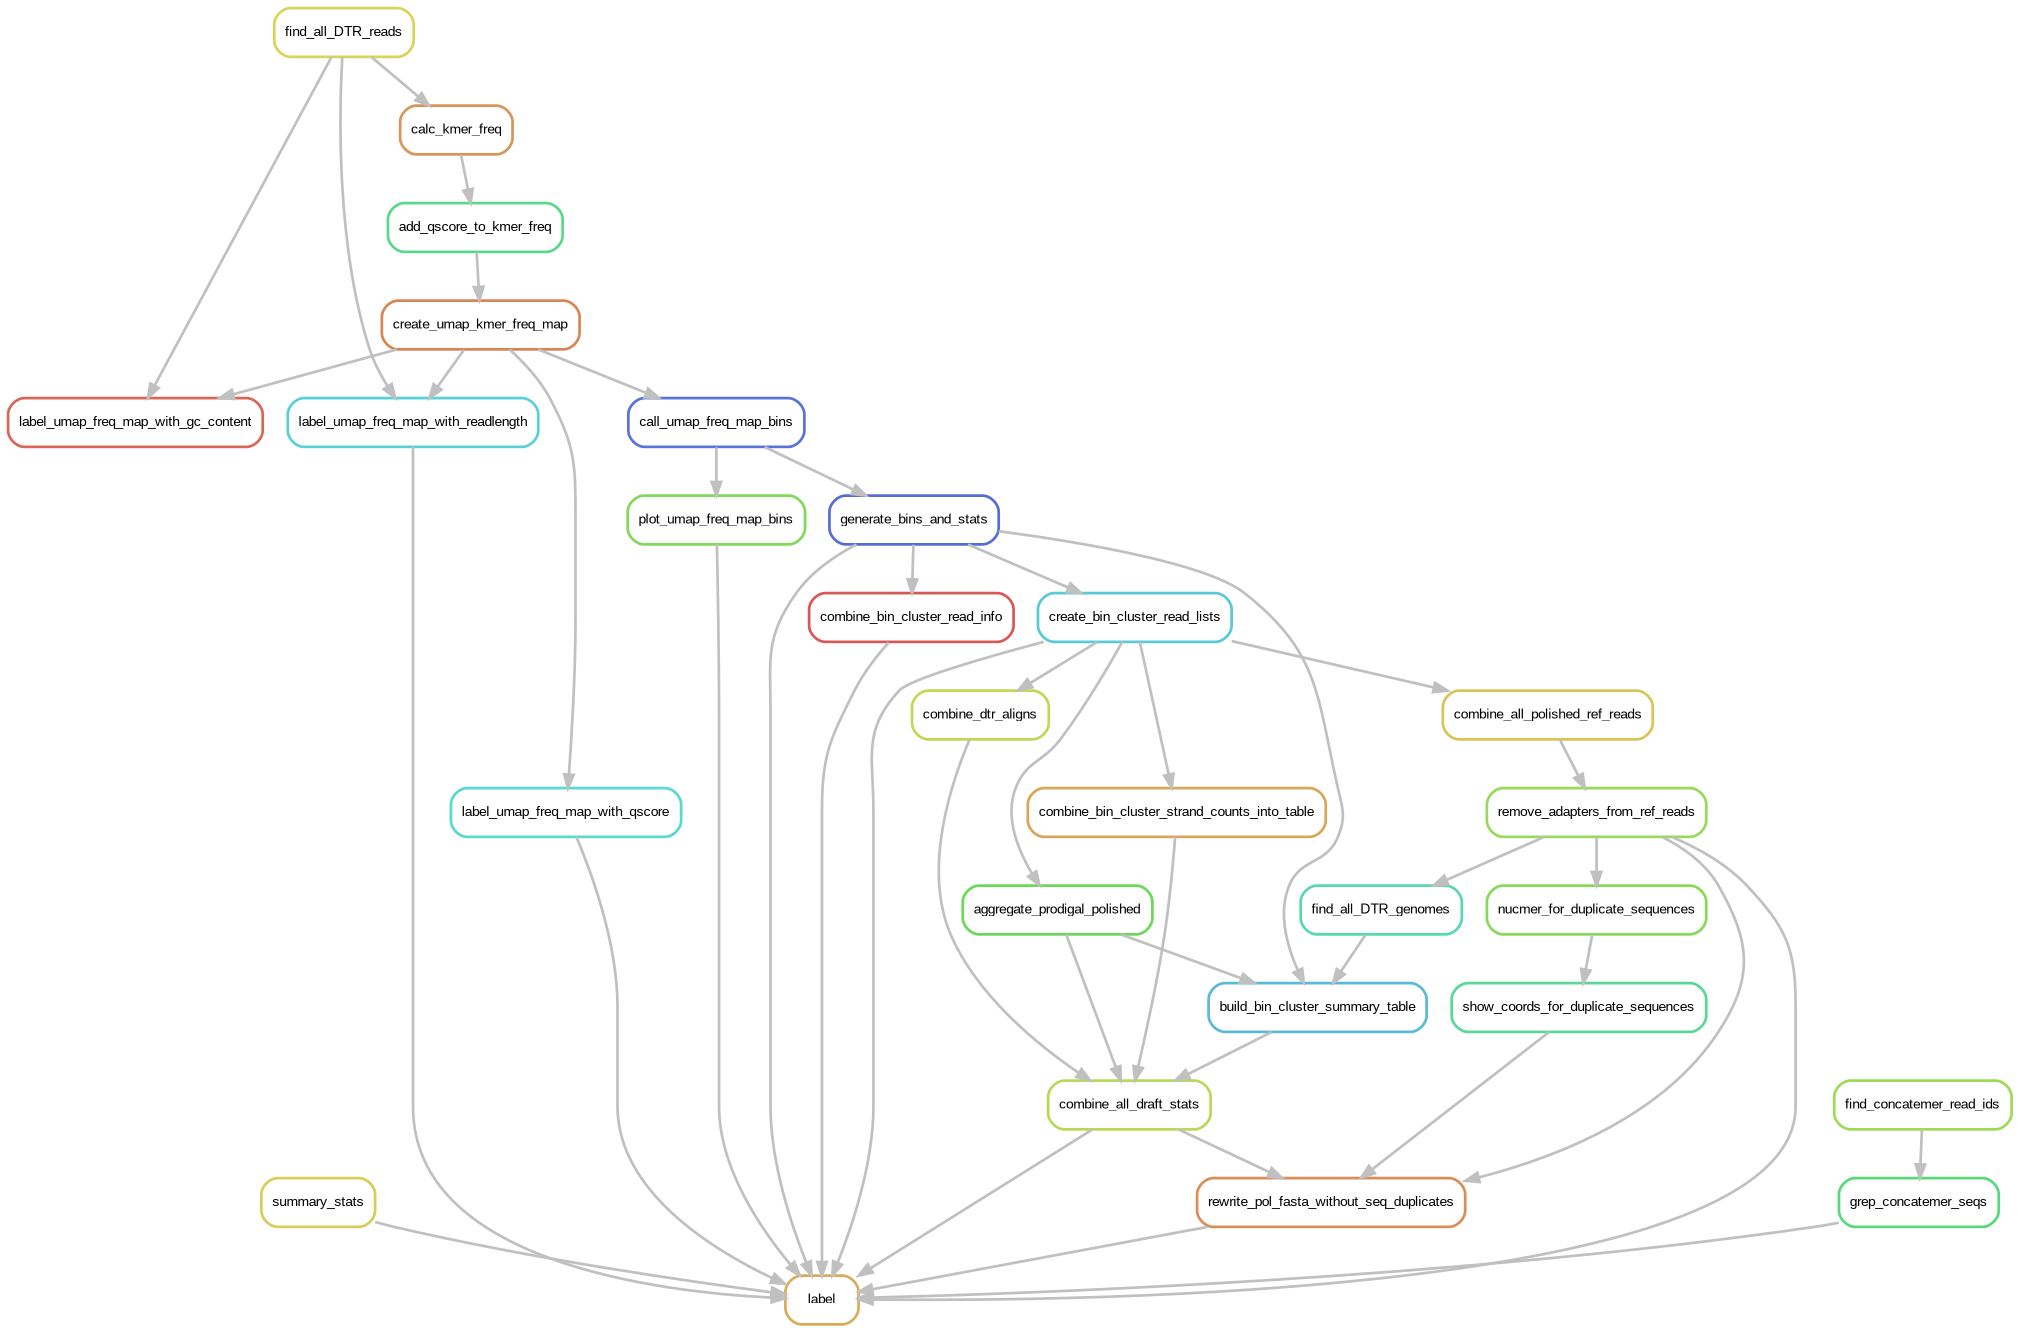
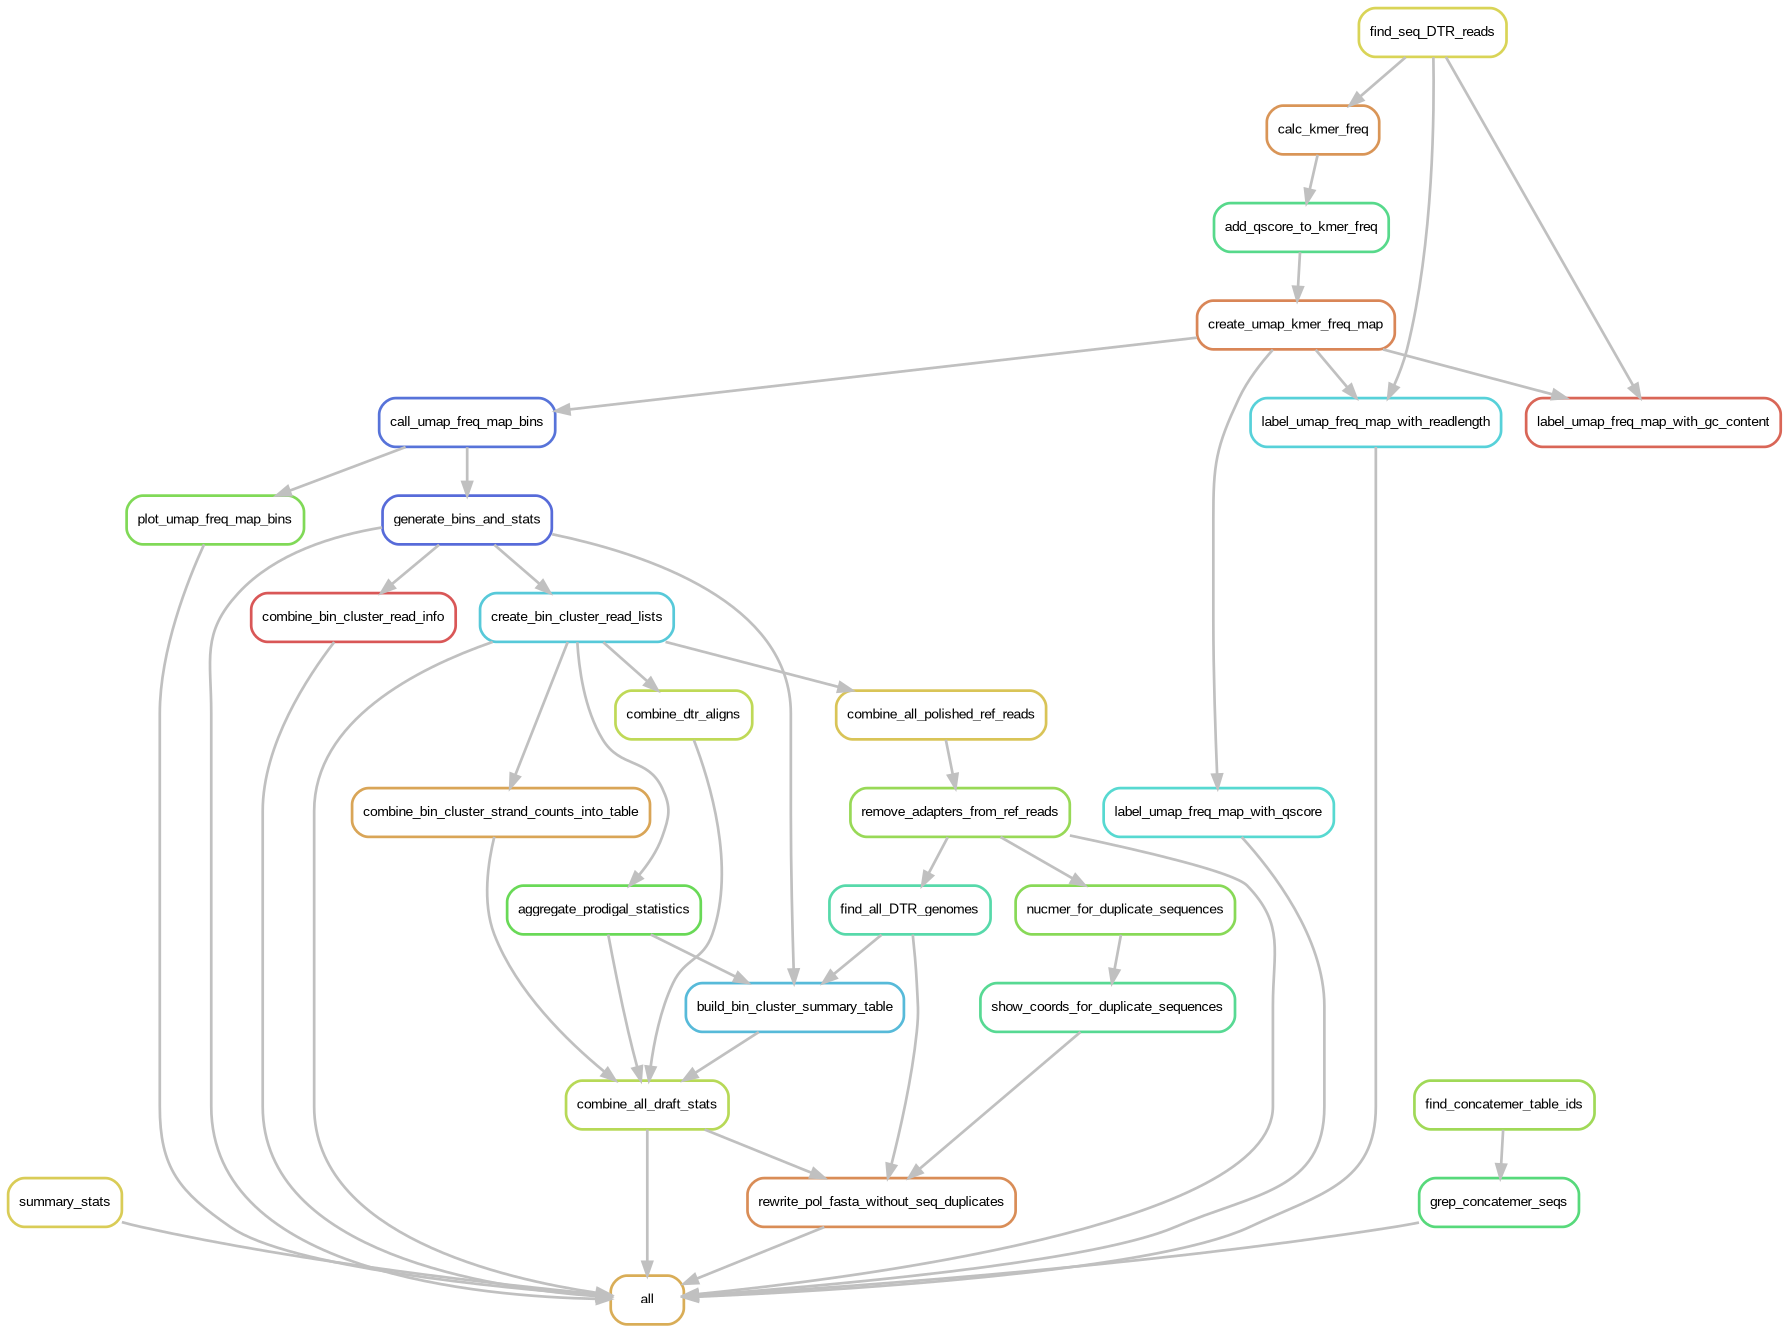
node "find_all_DTR_reads": label "find_all_DTR_reads" -> "find_seq_DTR_reads"
node "aggregate_prodigal_polished": label "aggregate_prodigal_polished" -> "aggregate_prodigal_statistics"
edge "remove_adapters_from_ref_reads" -> "rewrite_pol_fasta_without_seq_duplicates": now "find_all_DTR_genomes" -> "rewrite_pol_fasta_without_seq_duplicates"
node "find_concatemer_read_ids": label "find_concatemer_read_ids" -> "find_concatemer_table_ids"
node "label": label "label" -> "all"
